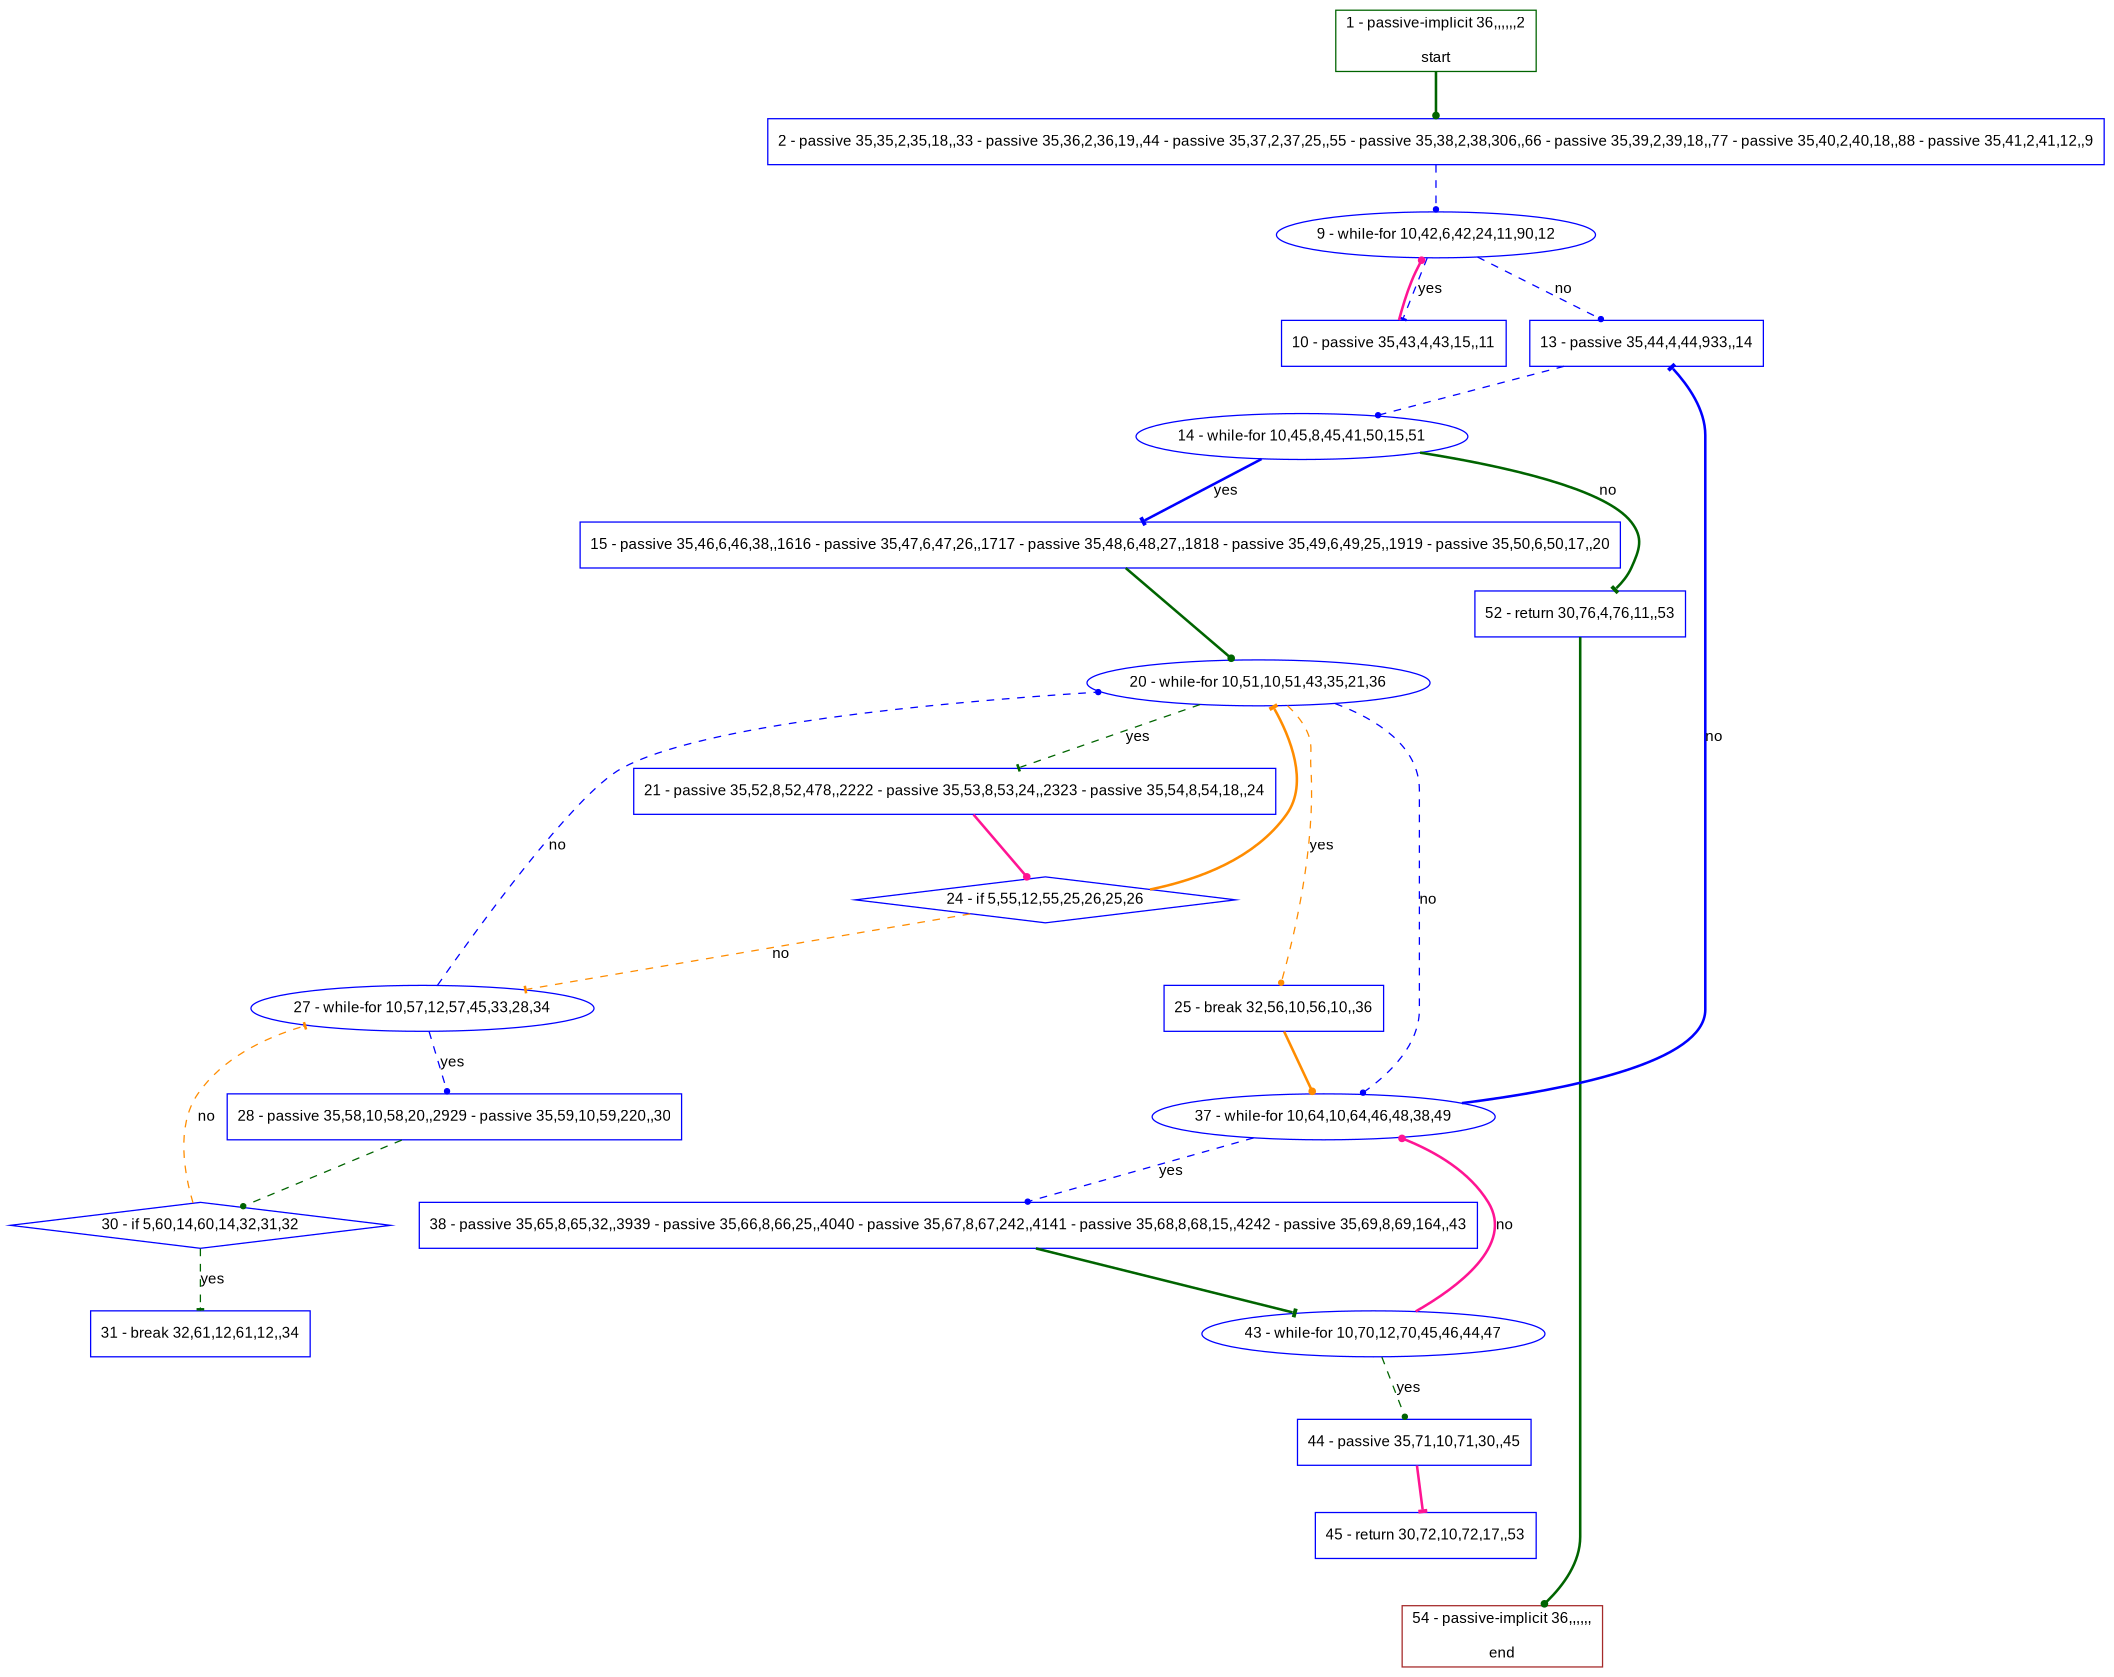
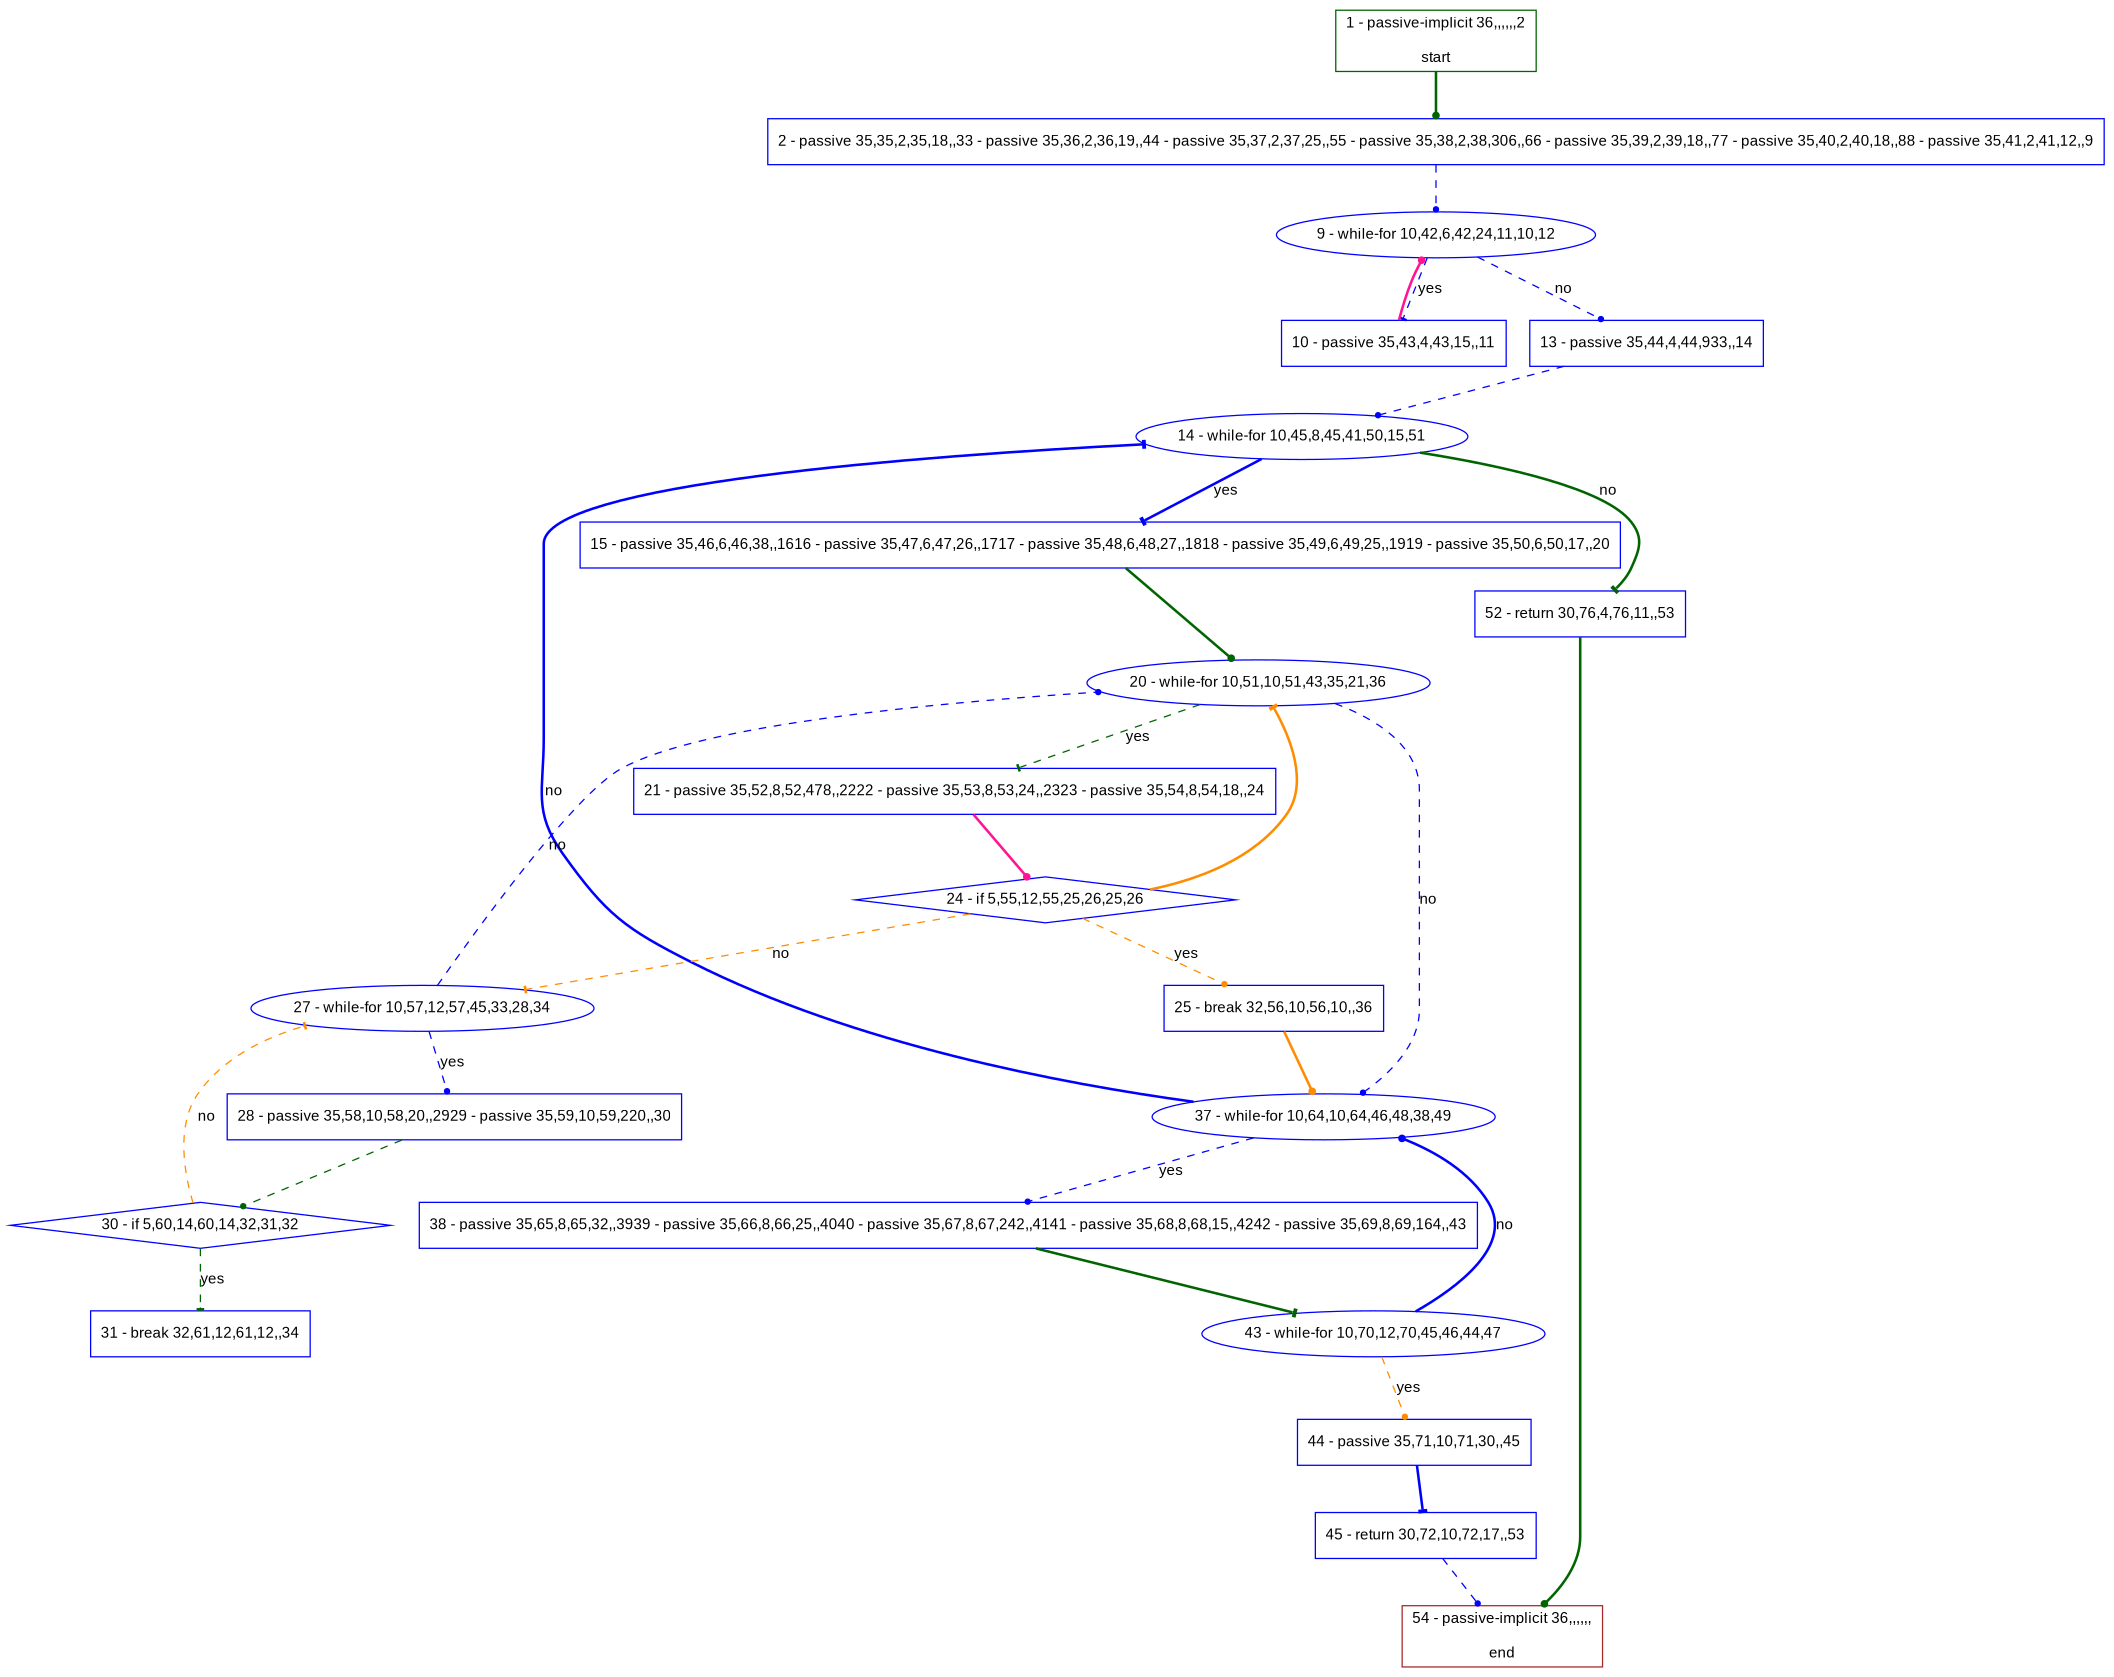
node "9 - while-for 10,42,6,42,24,11,90,12": label "9 - while-for 10,42,6,42,24,11,90,12" -> "9 - while-for 10,42,6,42,24,11,10,12"
edge "37 - while-for 10,64,10,64,46,48,38,49" -> "13 - passive 35,44,4,44,933,,14": now "37 - while-for 10,64,10,64,46,48,38,49" -> "14 - while-for 10,45,8,45,41,50,15,51"
edge "20 - while-for 10,51,10,51,43,35,21,36" -> "25 - break 32,56,10,56,10,,36": now "24 - if 5,55,12,55,25,26,25,26" -> "25 - break 32,56,10,56,10,,36"
edge "43 - while-for 10,70,12,70,45,46,44,47" -> "37 - while-for 10,64,10,64,46,48,38,49": color deeppink -> blue
edge "43 - while-for 10,70,12,70,45,46,44,47" -> "44 - passive 35,71,10,71,30,,45": color darkgreen -> darkorange
edge "44 - passive 35,71,10,71,30,,45" -> "45 - return 30,72,10,72,17,,53": color deeppink -> blue
edge "45 - return 30,72,10,72,17,,53" -> "54 - passive-implicit 36,,,,,, end": added
